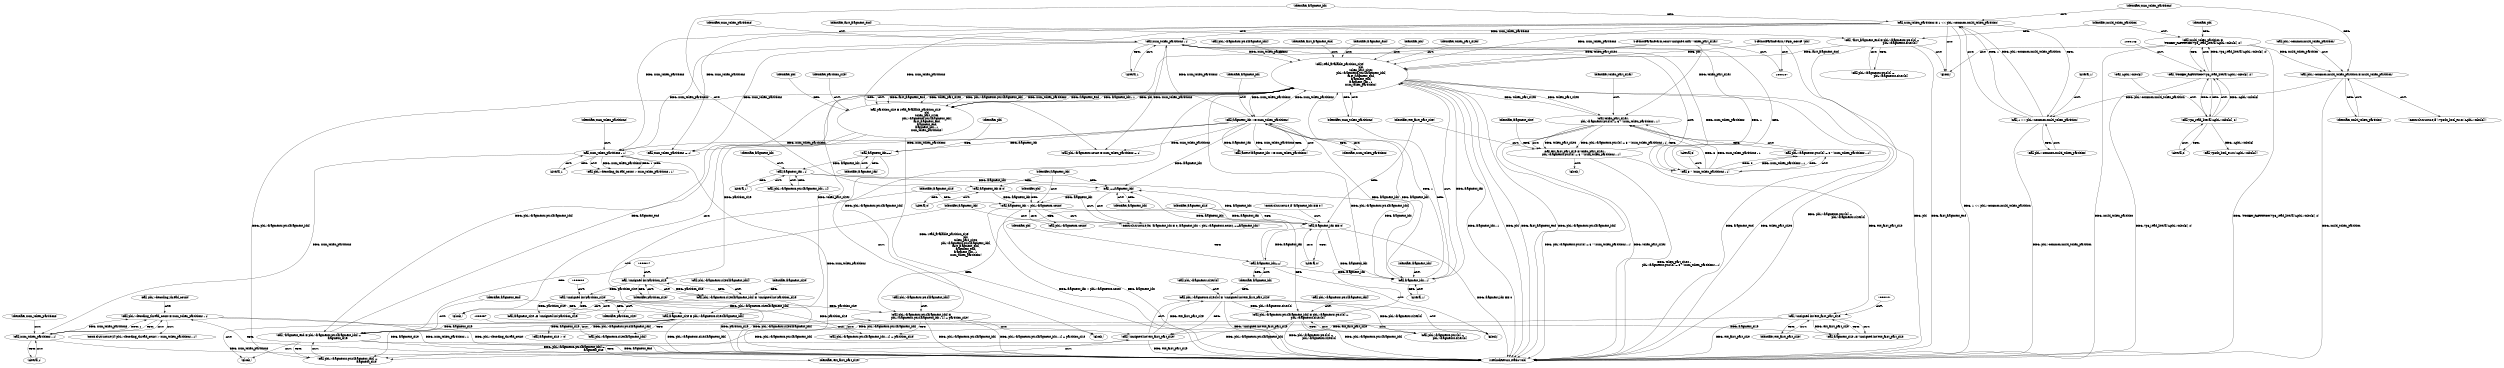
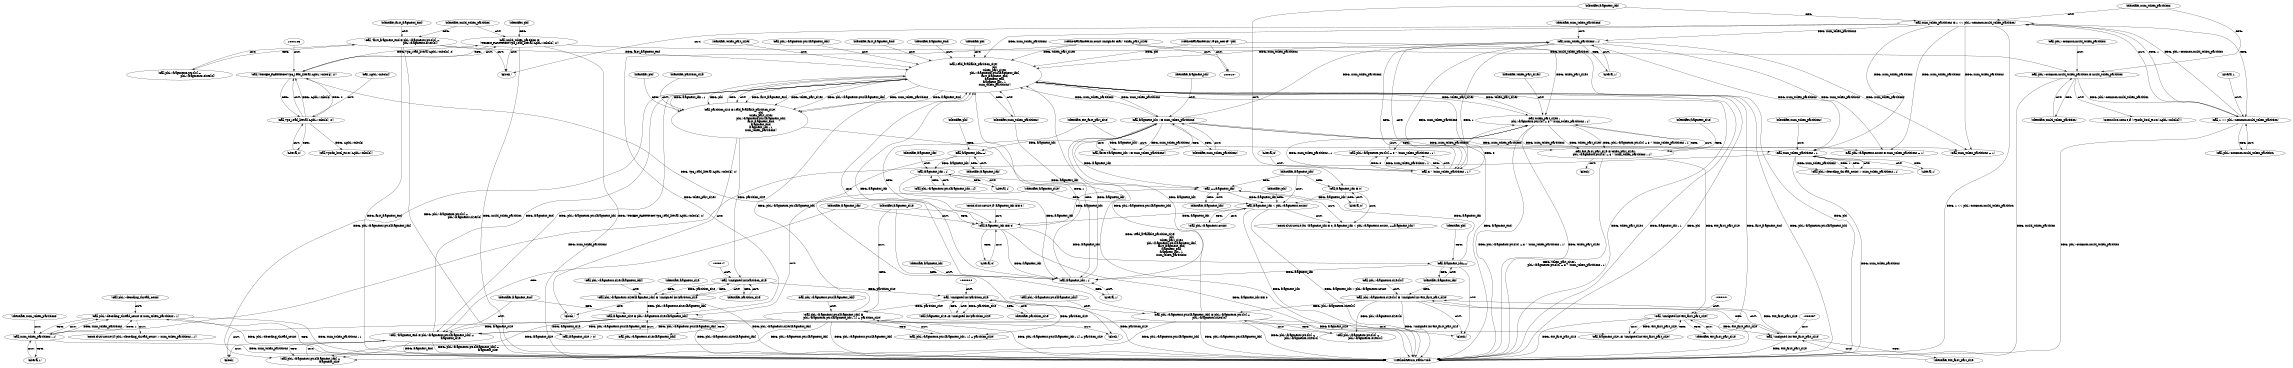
edge "(Call,(TOKEN_PARTITION)vp8_read_literal(&pbi->mbc[8], 2))" -> "(MethodReturn,static void)": now "(Call,(TOKEN_PARTITION)vp8_read_literal(&pbi->mbc[8], 2))" -> "(Call,fragment_idx == 0)"
